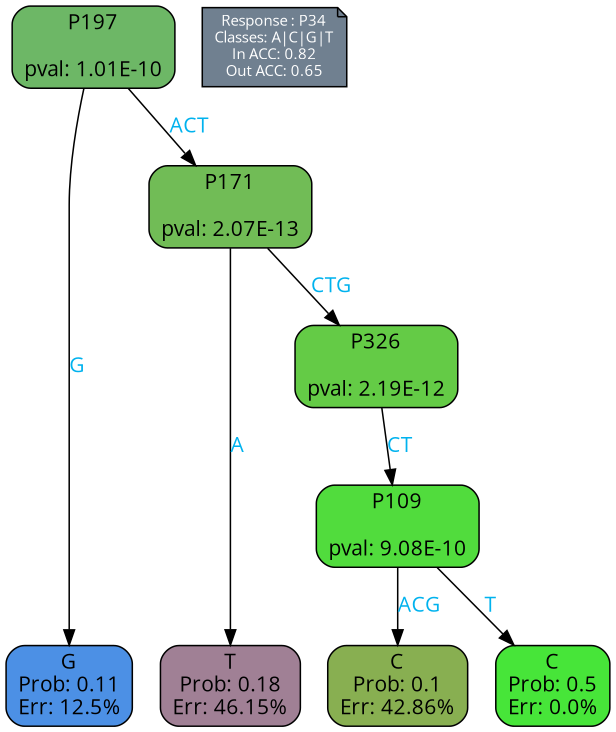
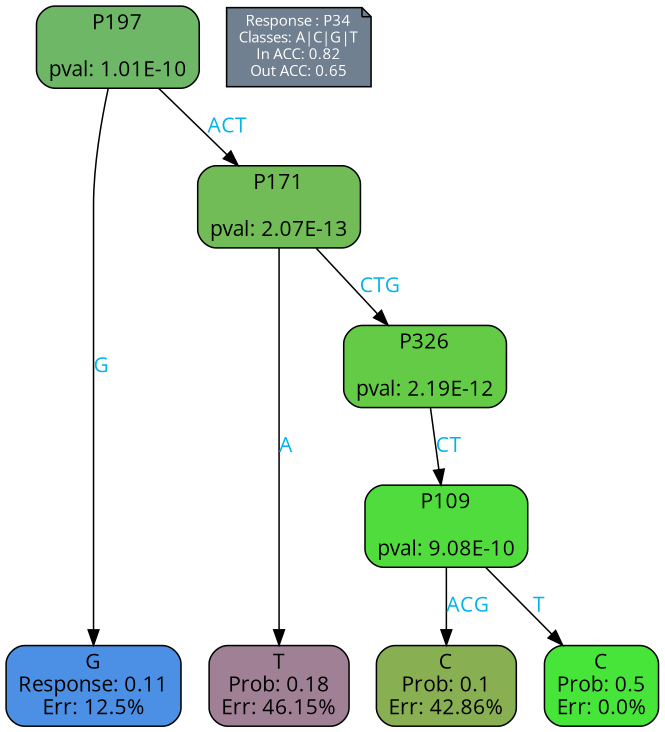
node "G Prob: 0.11 Err: 12.5%": label "G Prob: 0.11 Err: 12.5%" -> "G Response: 0.11 Err: 12.5%"
